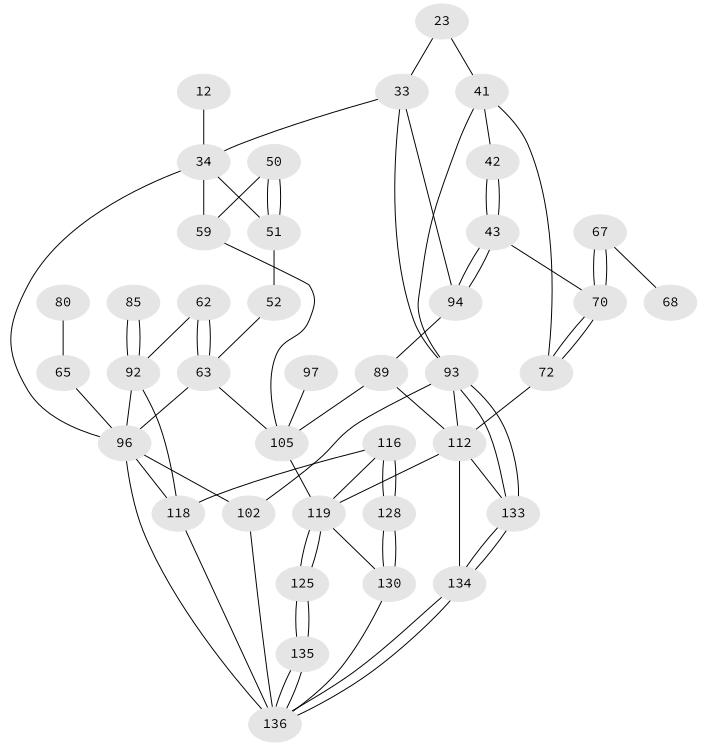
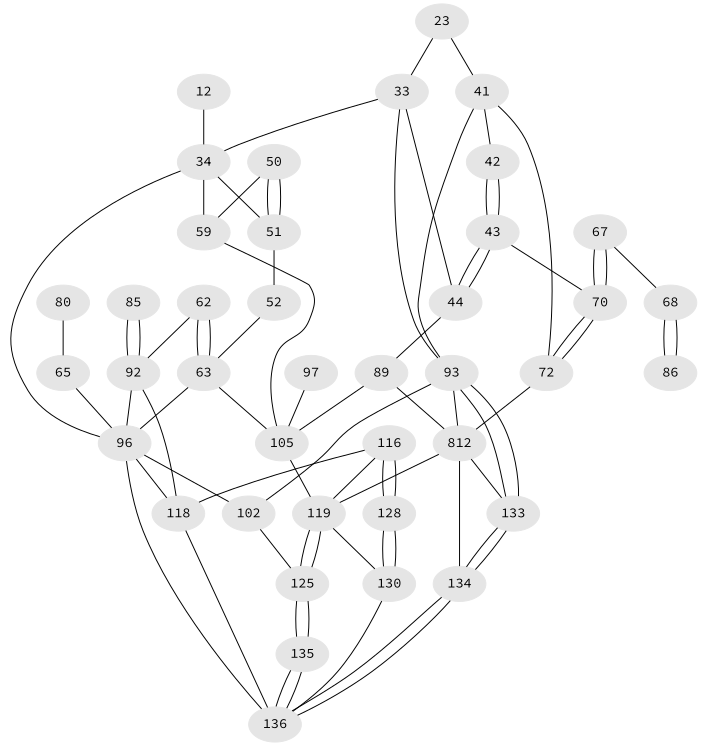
node "94": label "94" -> "44"
node "86": added
node "112": label "112" -> "812"
edge "102" -- "136": now "102" -- "125"
